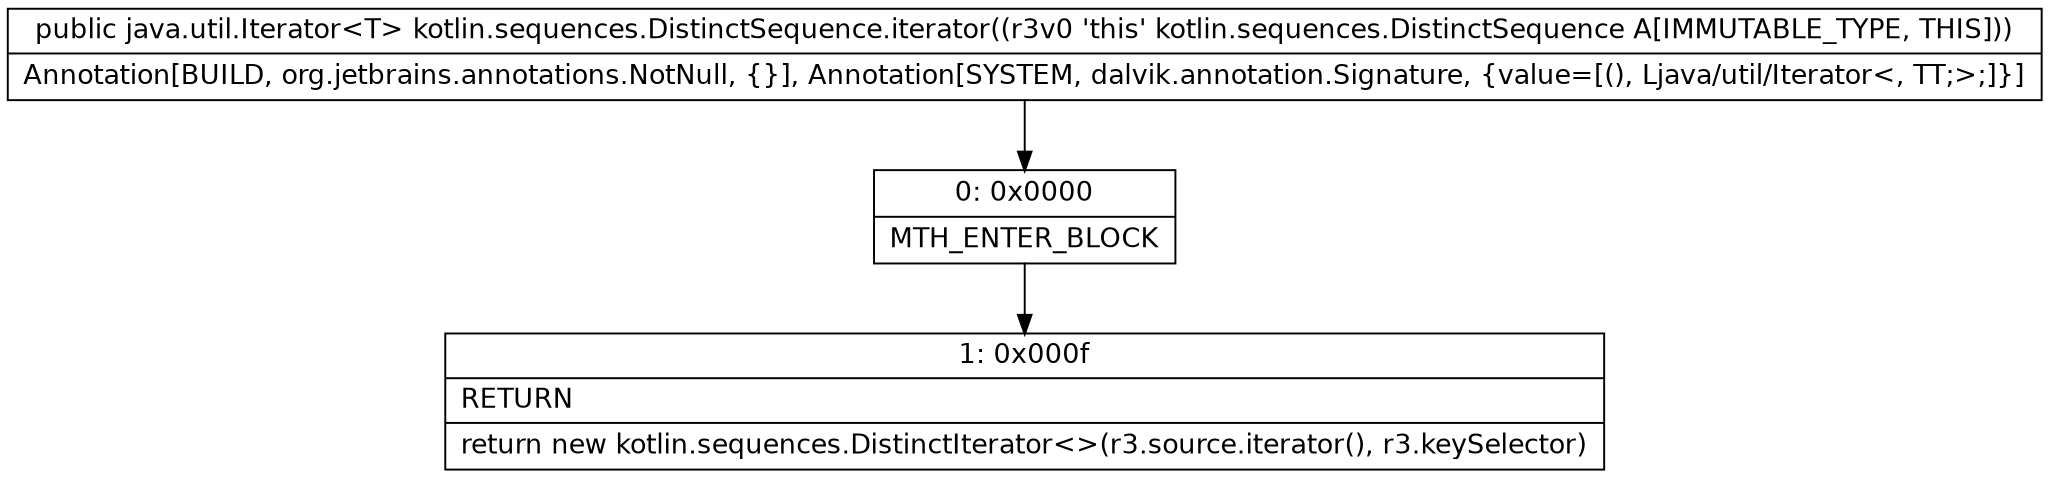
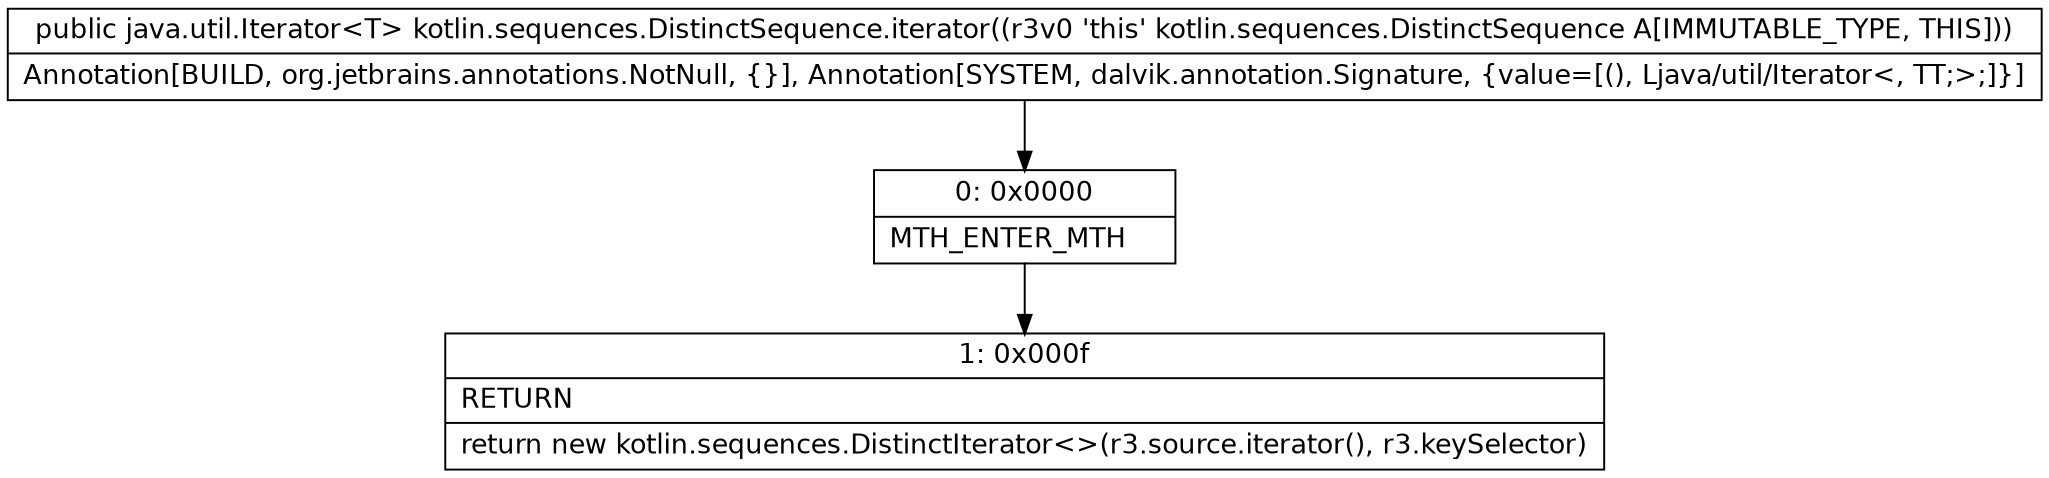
node "0: 0x0000": text "MTH_ENTER_BLOCK" -> "MTH_ENTER_MTH"
